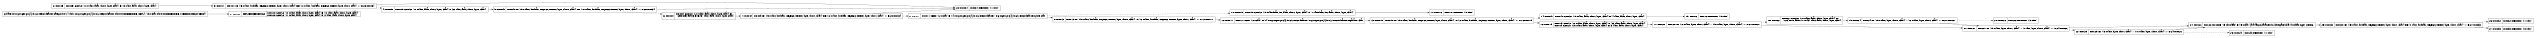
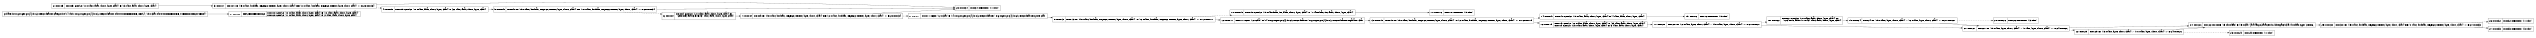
edge "8: 0x0011" -> "10: 0x0015": now "9: 0x0013" -> "10: 0x0015"
